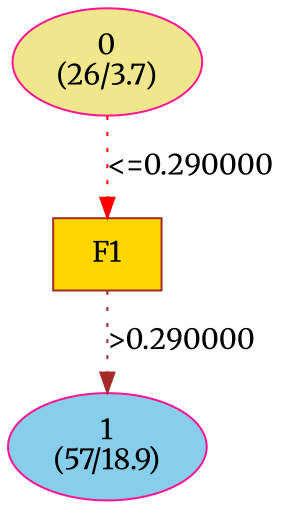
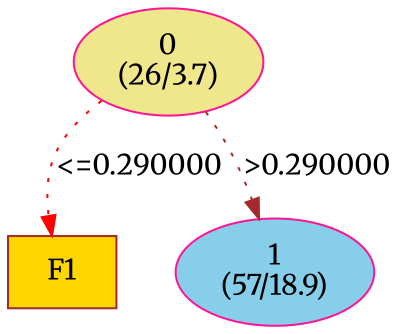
edge "F1" -> "1 (57/18.9)": now "0 (26/3.7)" -> "1 (57/18.9)"
